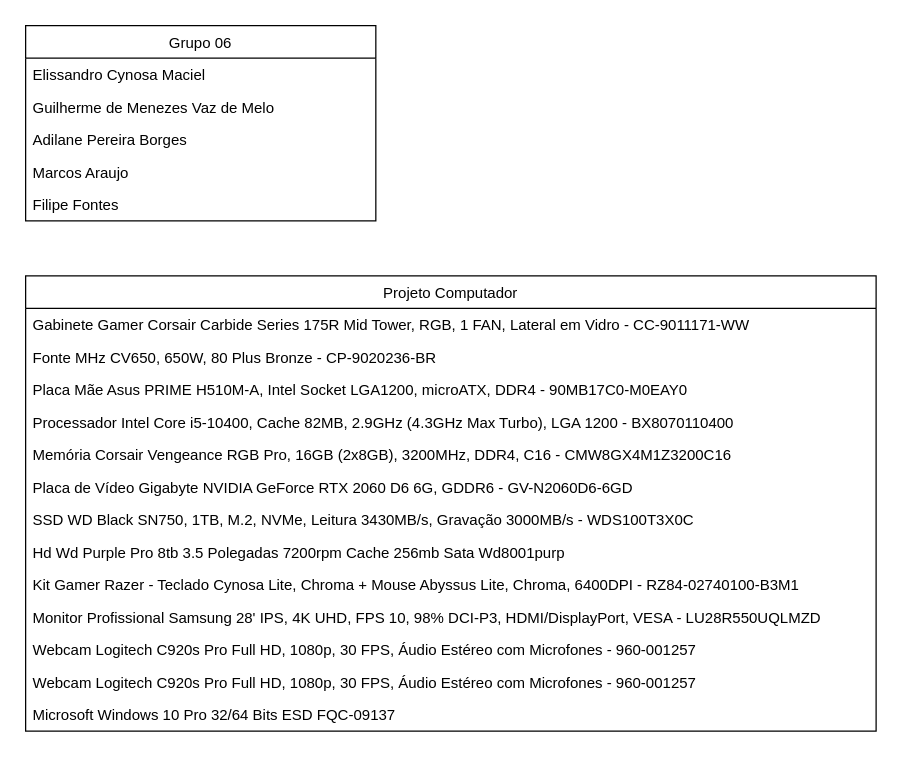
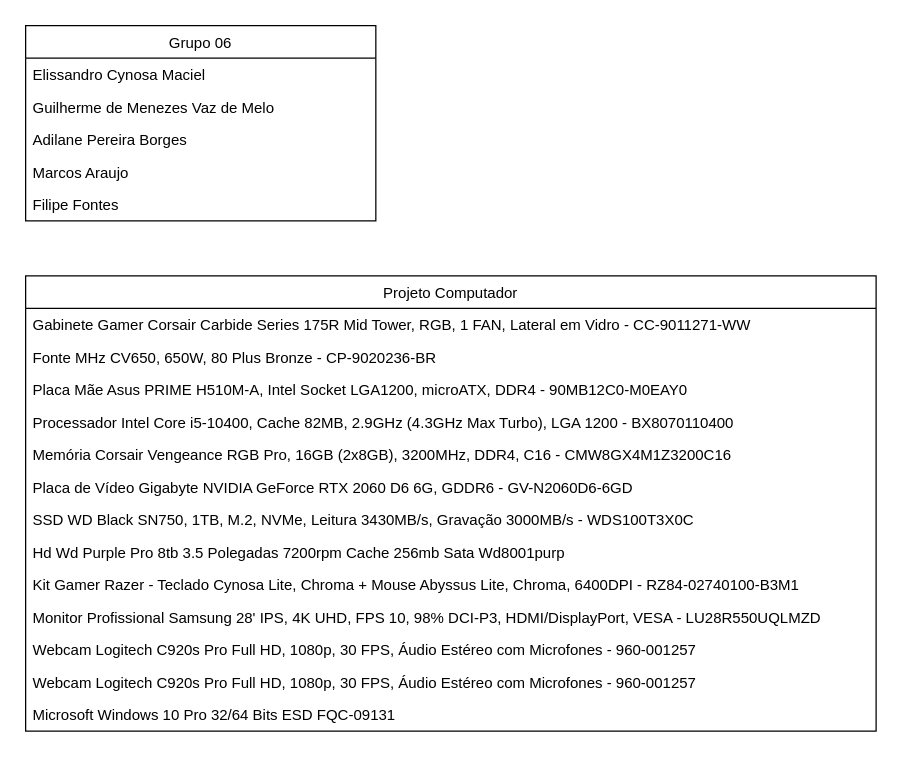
node "Gabinete Gamer Corsair Carbide Series 175R Mid Tower, RGB, 1 FAN, Lateral em Vidro - CC-9011171-WW": label "Gabinete Gamer Corsair Carbide Series 175R Mid Tower, RGB, 1 FAN, Lateral em Vidro - CC-9011171-WW" -> "Gabinete Gamer Corsair Carbide Series 175R Mid Tower, RGB, 1 FAN, Lateral em Vidro - CC-9011271-WW"
node "Placa Mãe Asus PRIME H510M-A, Intel Socket LGA1200, microATX, DDR4 - 90MB17C0-M0EAY0": label "Placa Mãe Asus PRIME H510M-A, Intel Socket LGA1200, microATX, DDR4 - 90MB17C0-M0EAY0" -> "Placa Mãe Asus PRIME H510M-A, Intel Socket LGA1200, microATX, DDR4 - 90MB12C0-M0EAY0"
node "Microsoft Windows 10 Pro 32/64 Bits ESD FQC-09137": label "Microsoft Windows 10 Pro 32/64 Bits ESD FQC-09137" -> "Microsoft Windows 10 Pro 32/64 Bits ESD FQC-09131"
